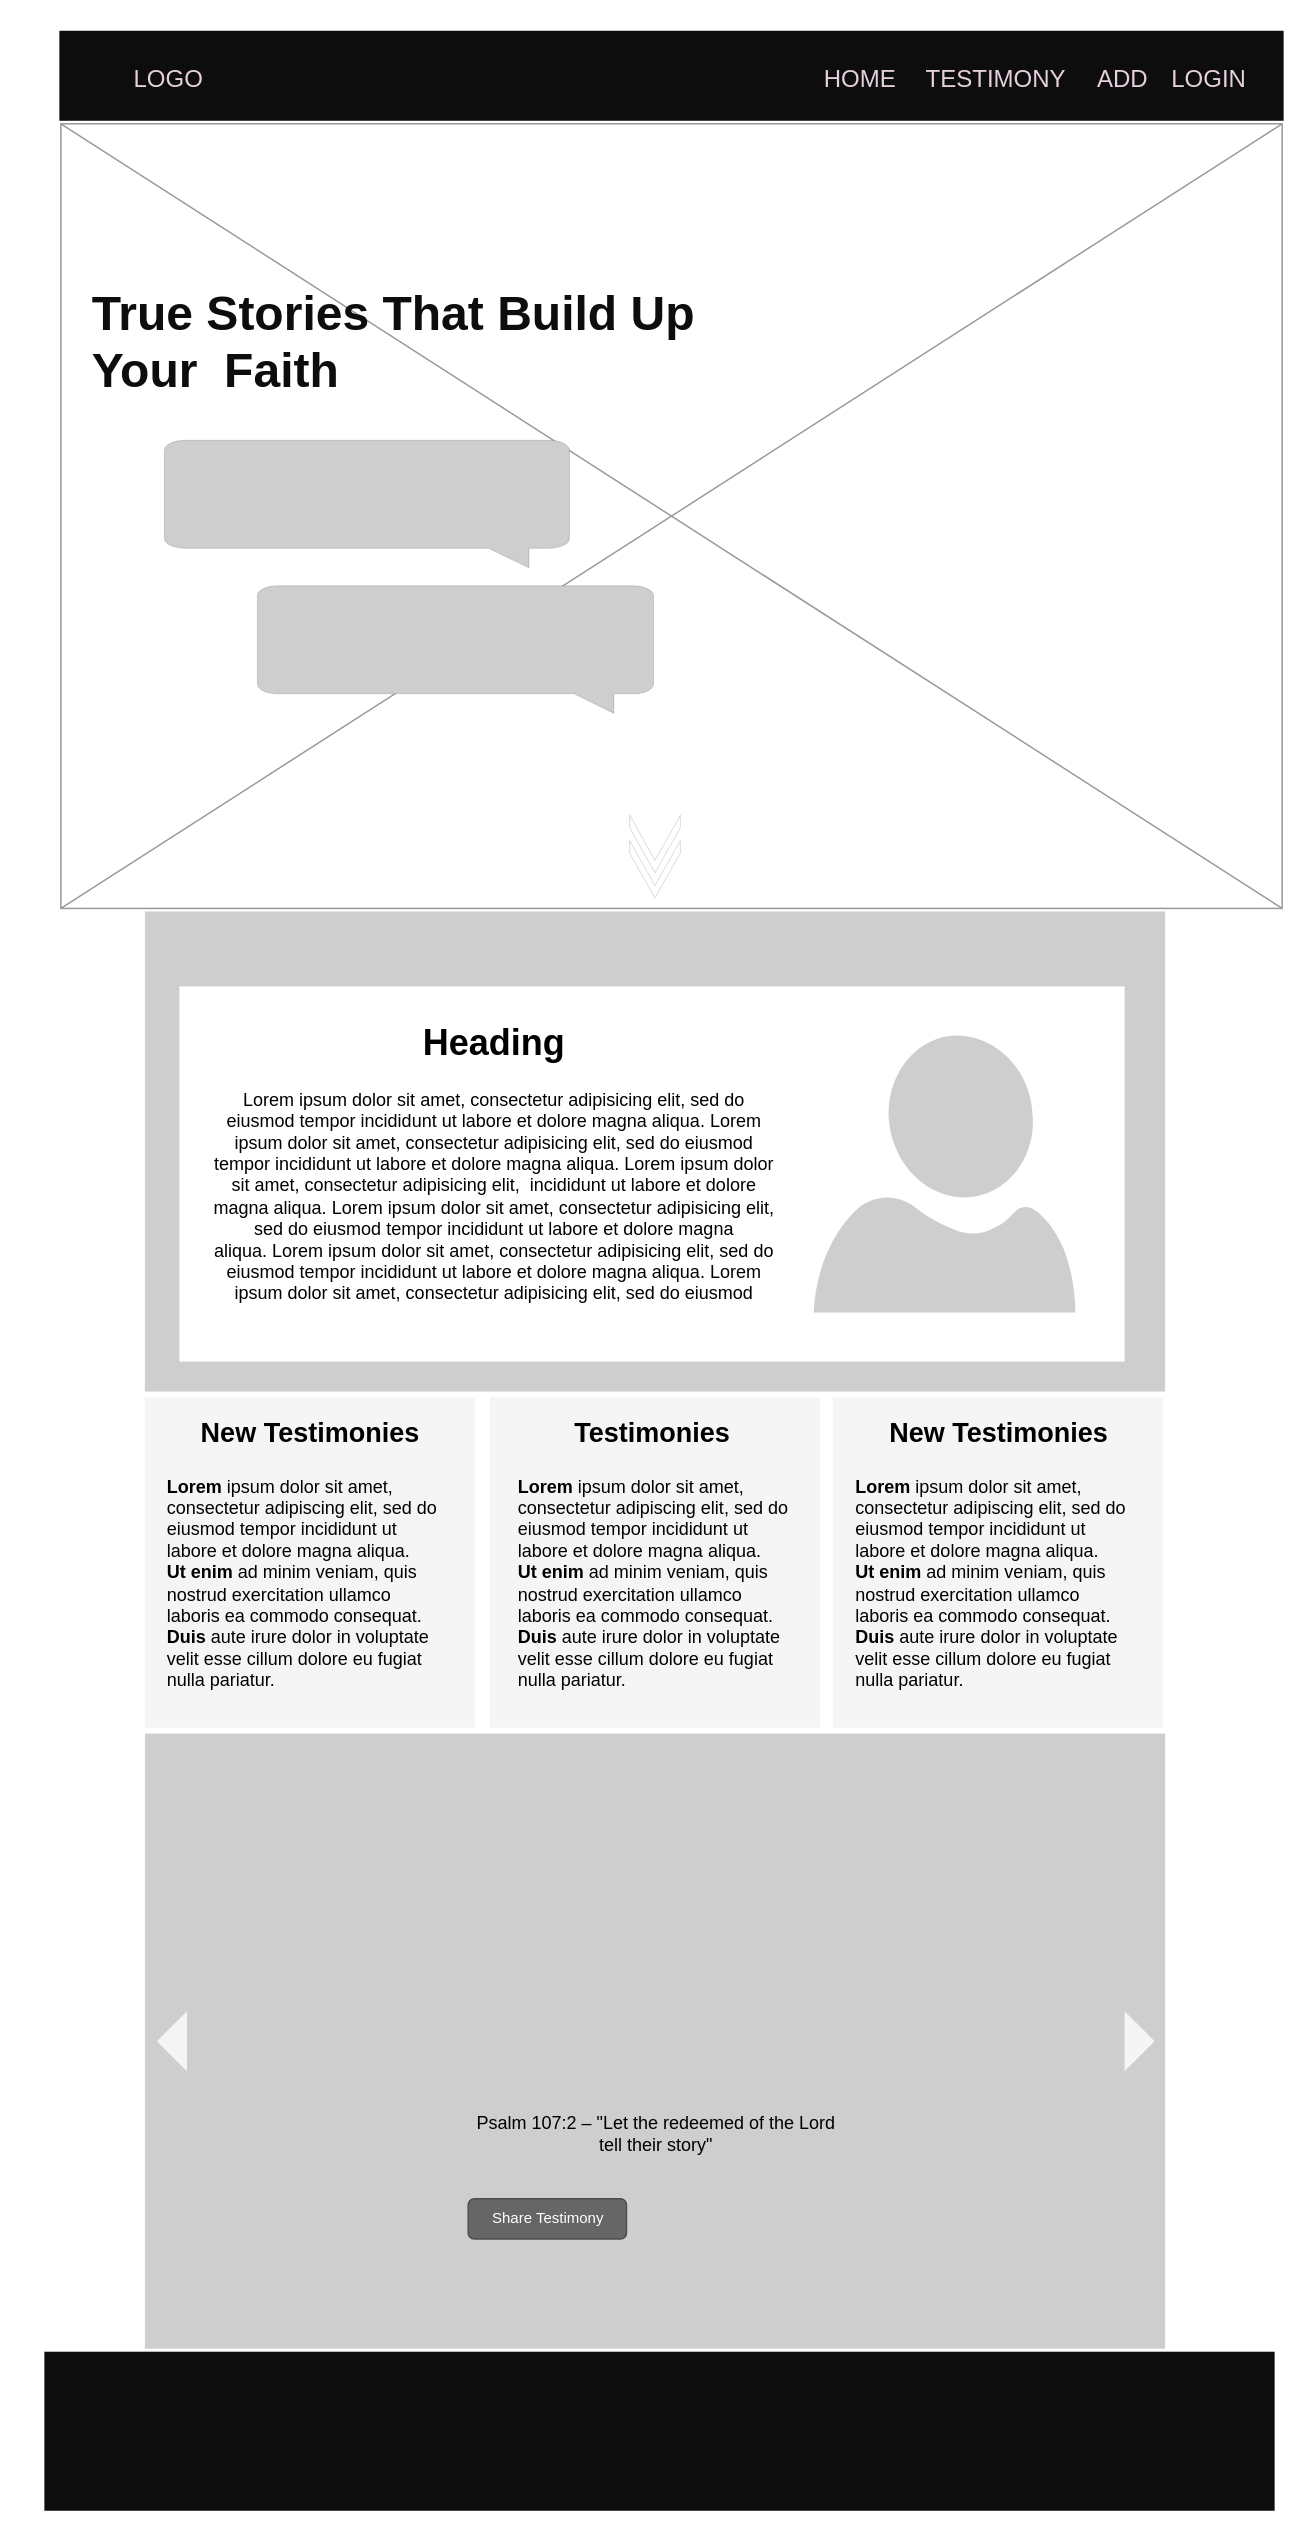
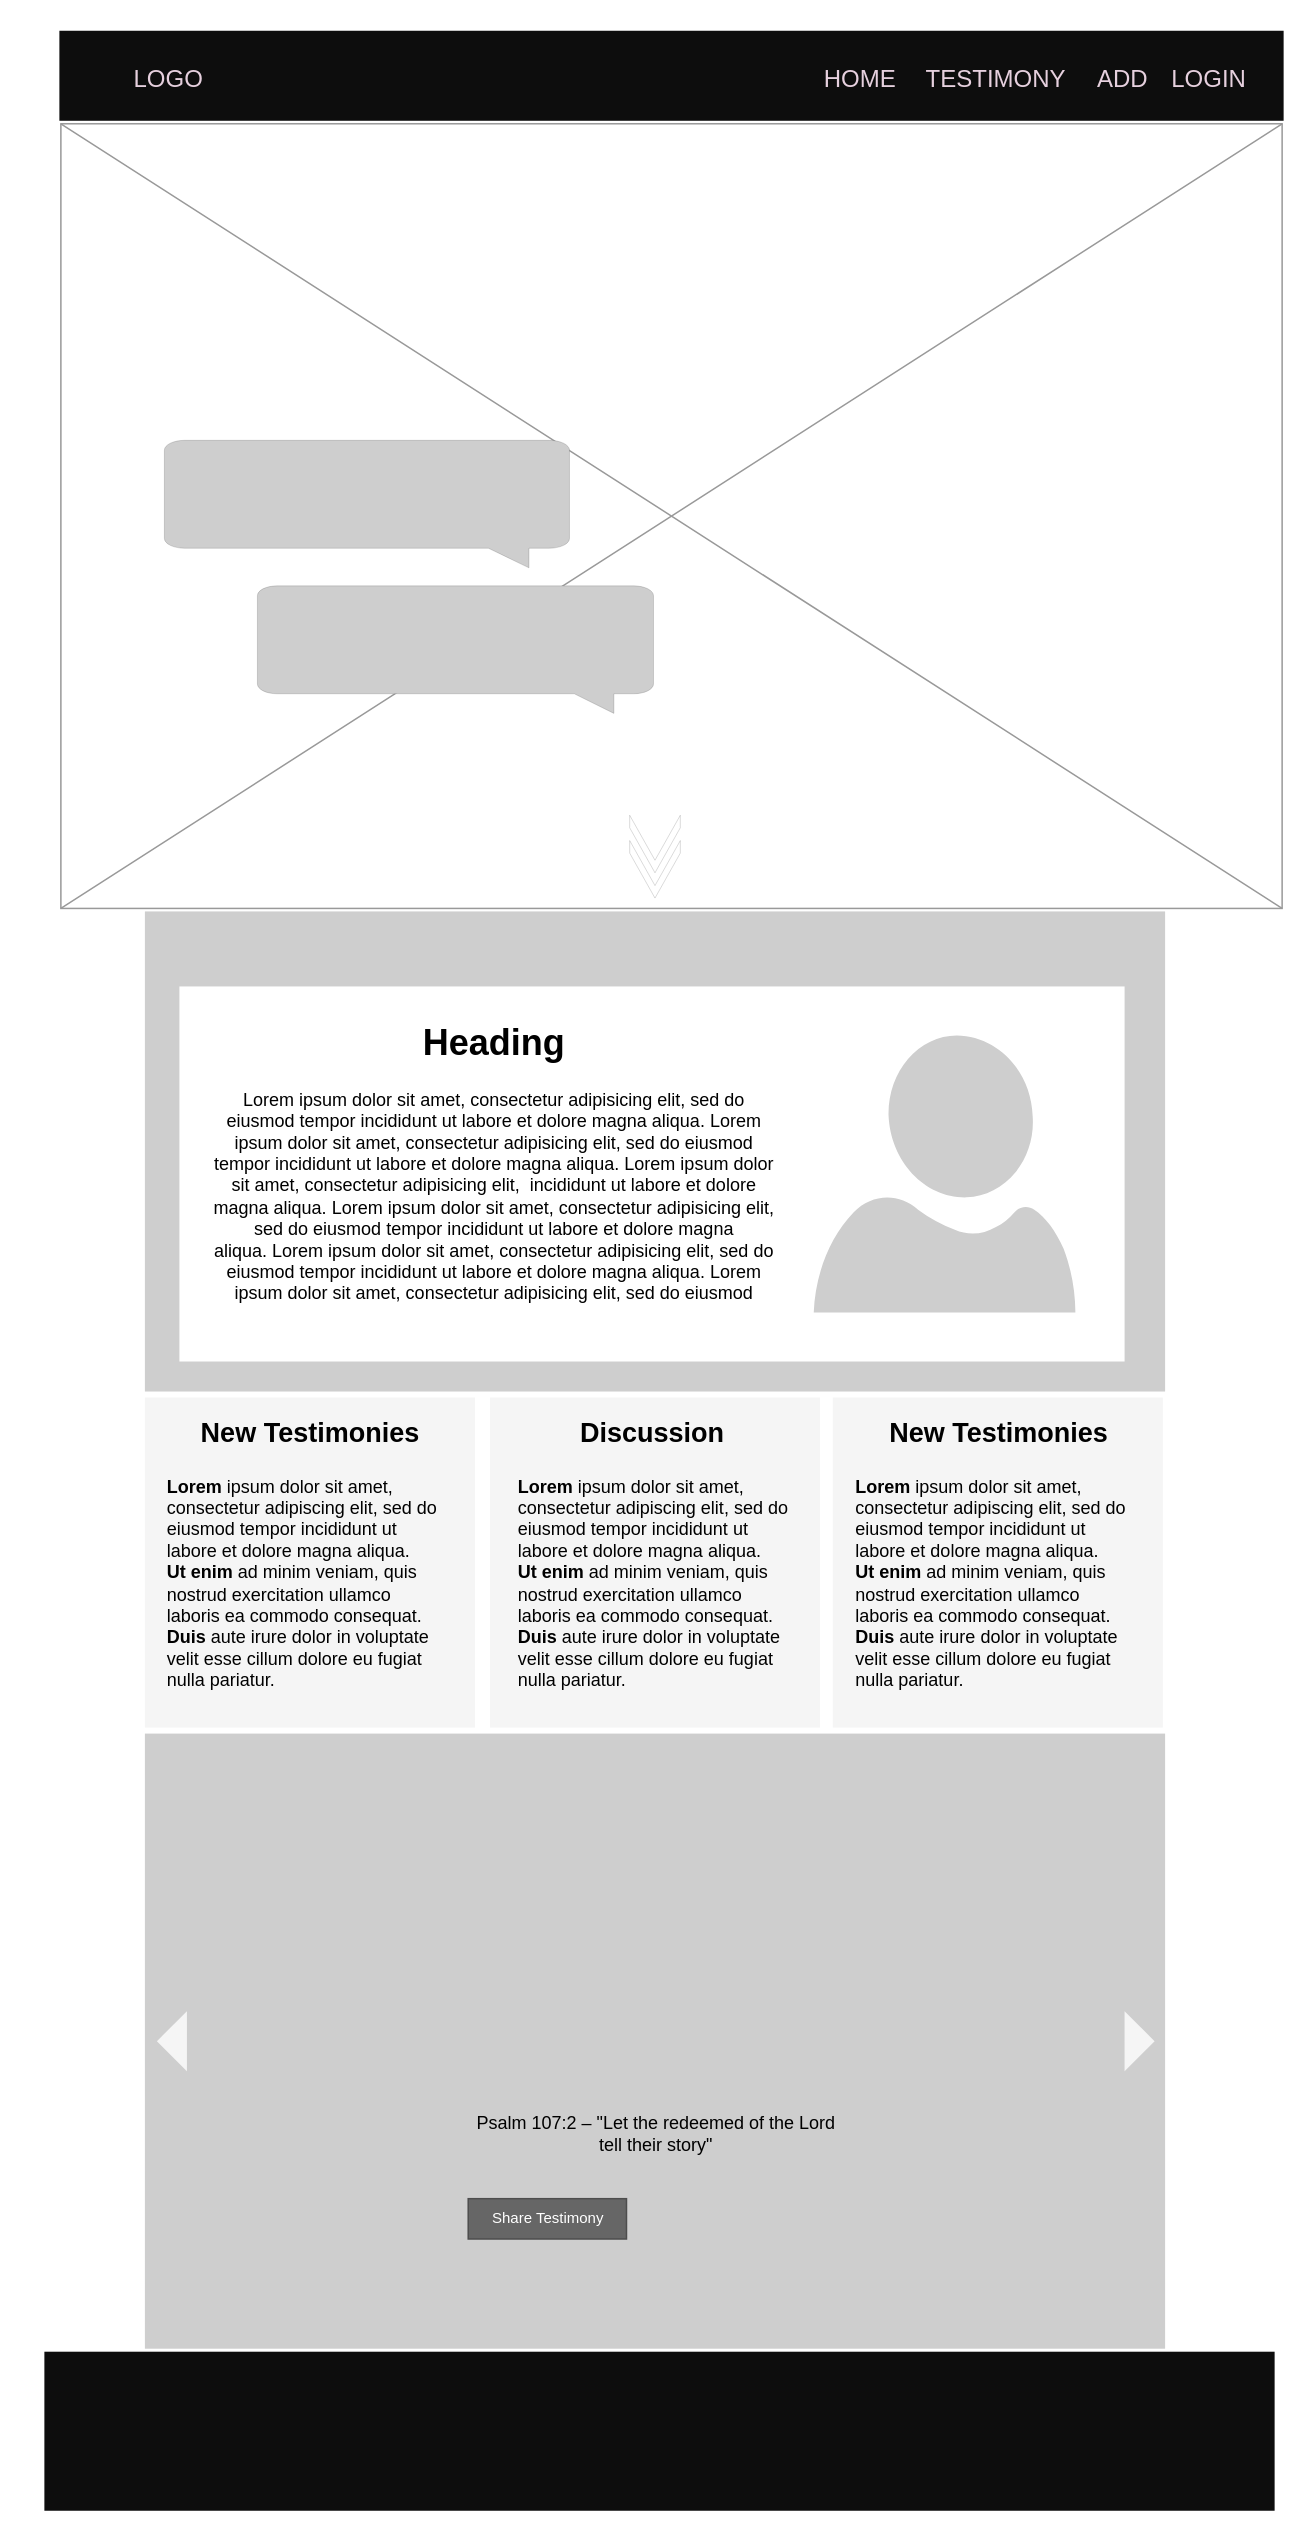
node "True Stories That Build Up Your Faith": removed
node "Testimonies": label "Testimonies" -> "Discussion"
node "Share Testimony": shape rounded rectangle -> rectangle
